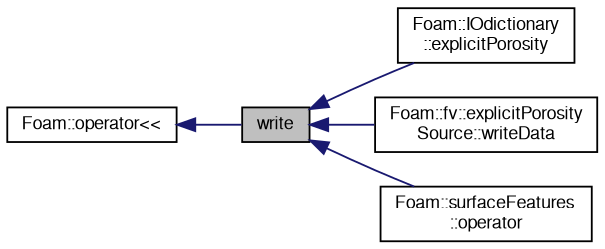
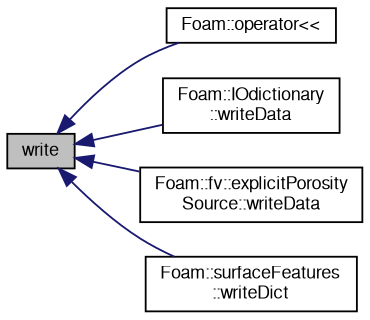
node "Foam::IOdictionary ::explicitPorosity": label "Foam::IOdictionary ::explicitPorosity" -> "Foam::IOdictionary ::writeData"
edge "write" -> "Foam::operator<<": reversed
node "Foam::surfaceFeatures ::operator": label "Foam::surfaceFeatures ::operator" -> "Foam::surfaceFeatures ::writeDict"
